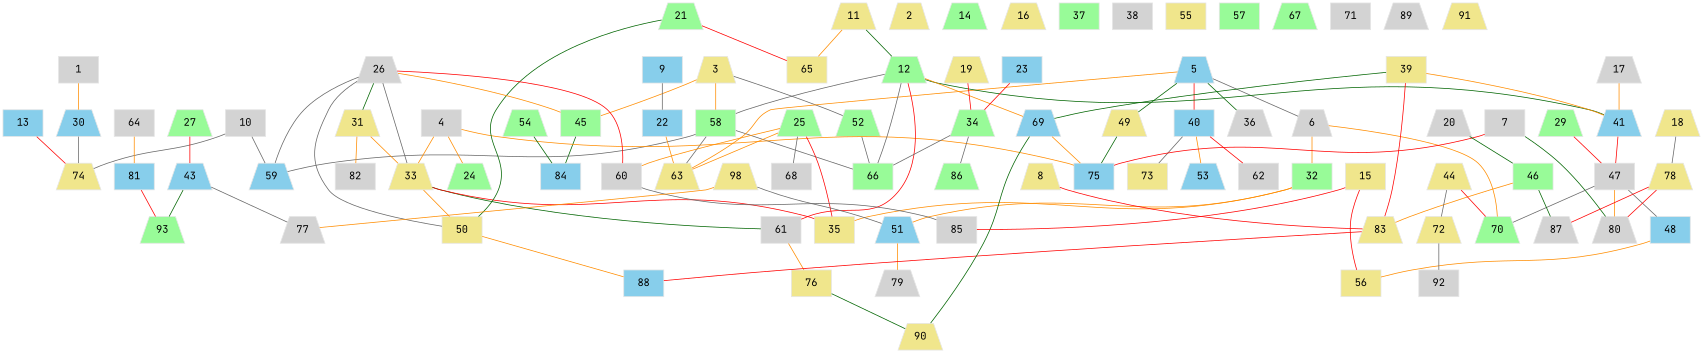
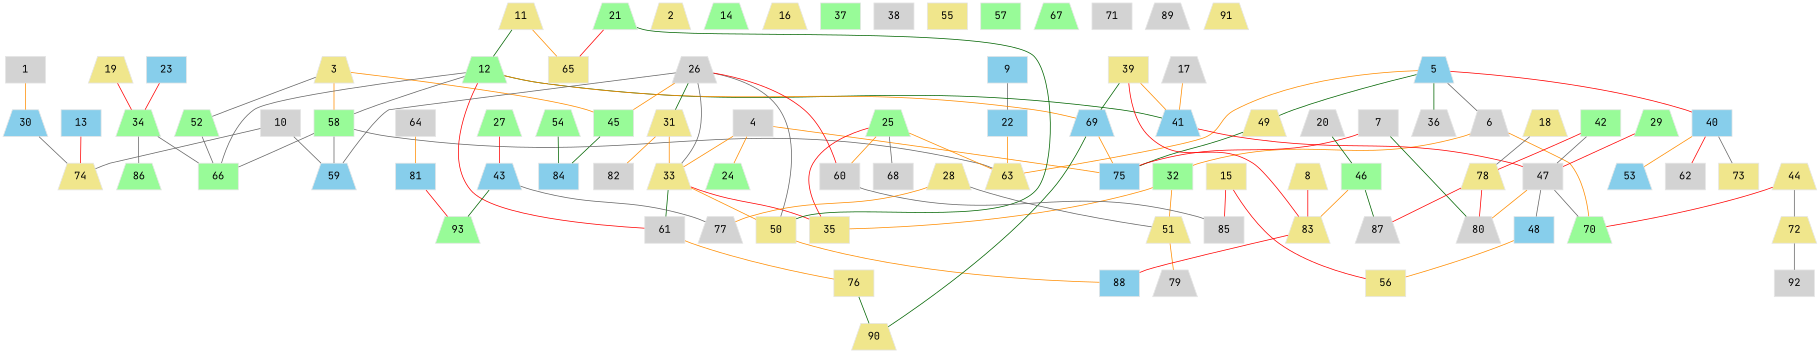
node "42": added
node "98": label "98" -> "28"
node "51": fillcolor skyblue -> khaki
